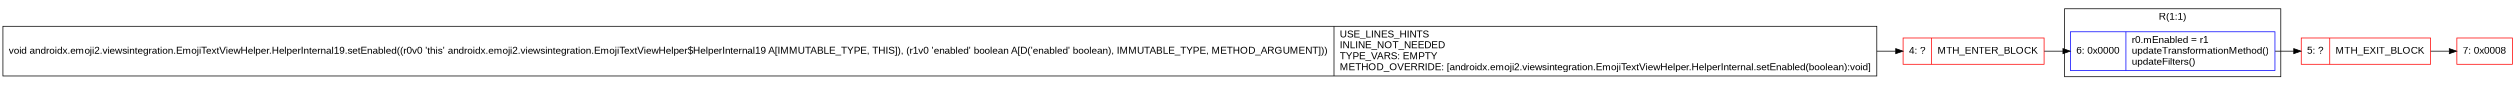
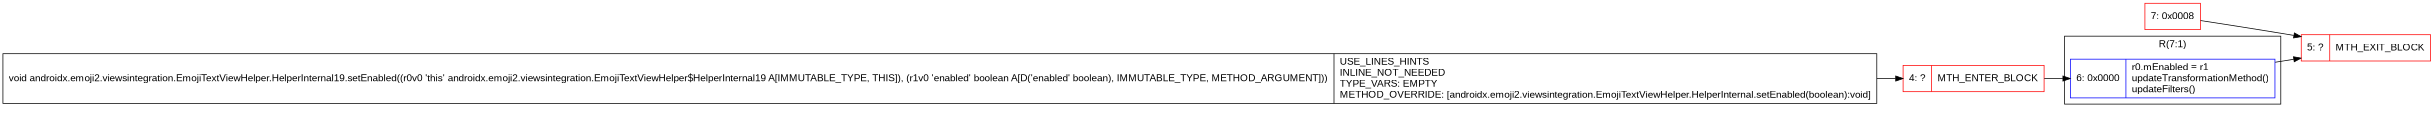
cluster "R(1:1)": label "R(1:1)" -> "R(7:1)"
edge "5: ?" -> "7: 0x0008": reversed
